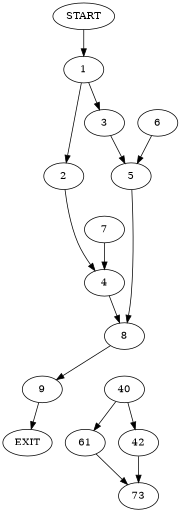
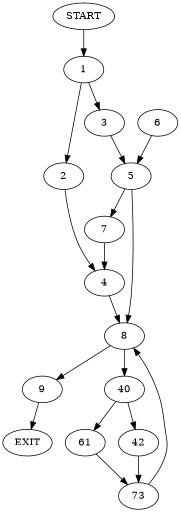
edge "5" -> "7": added
edge "8" -> "40": added
edge "73" -> "8": added
